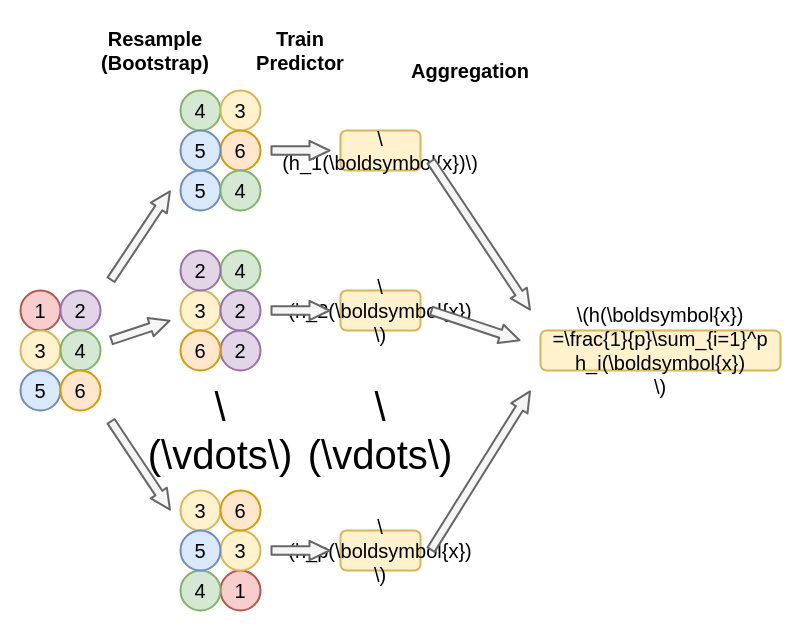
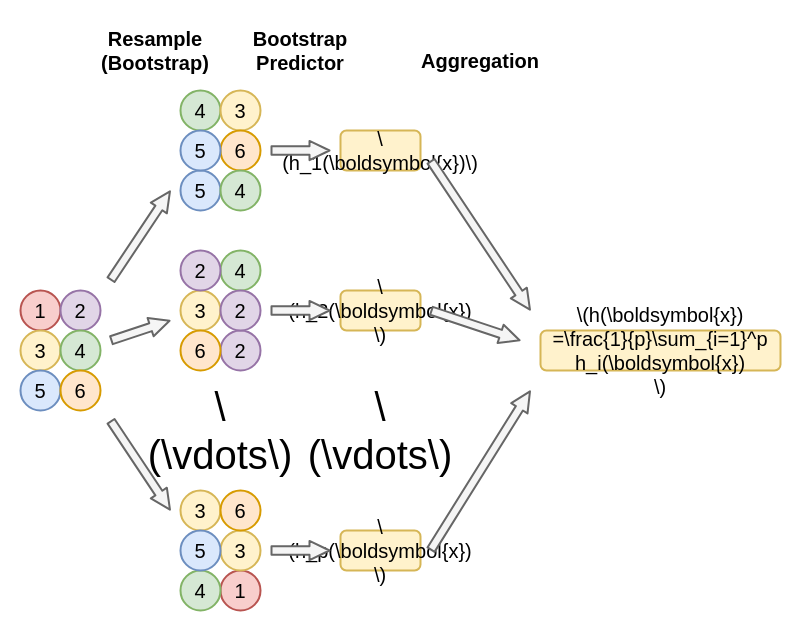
node "Train Predictor": label "Train Predictor" -> "Bootstrap Predictor"
node "Aggregation": moved (471, 71) -> (481, 61)
